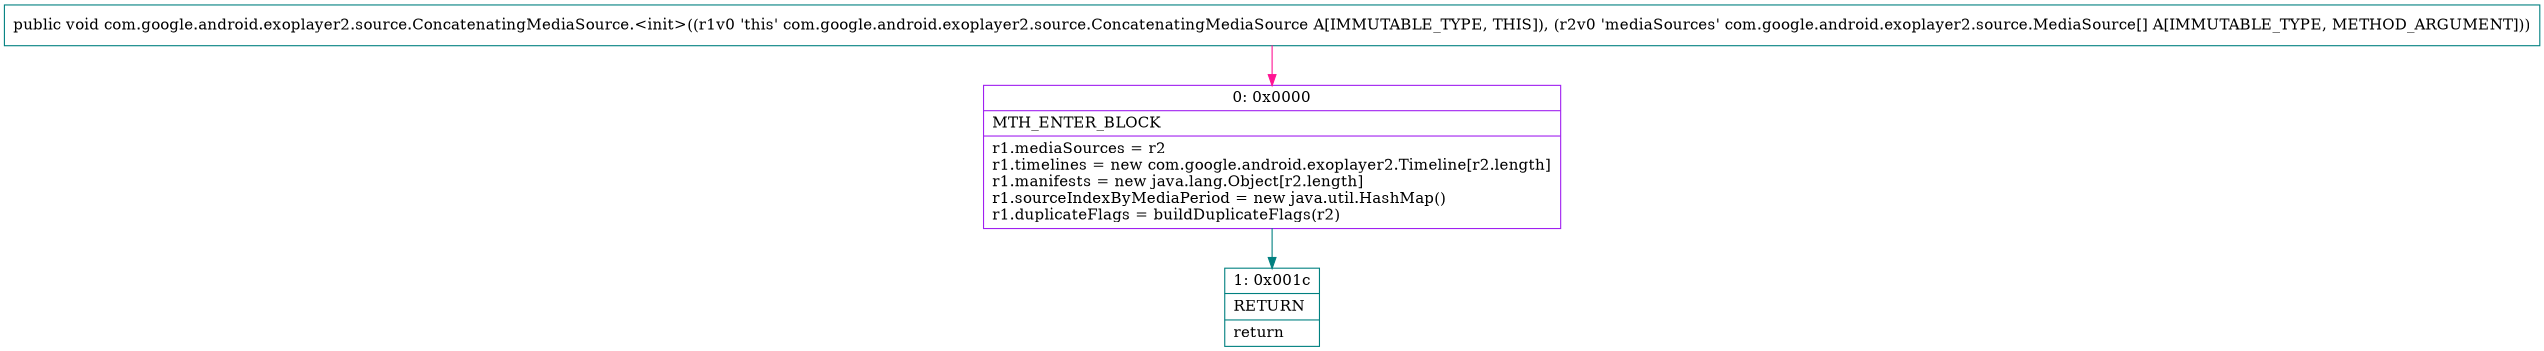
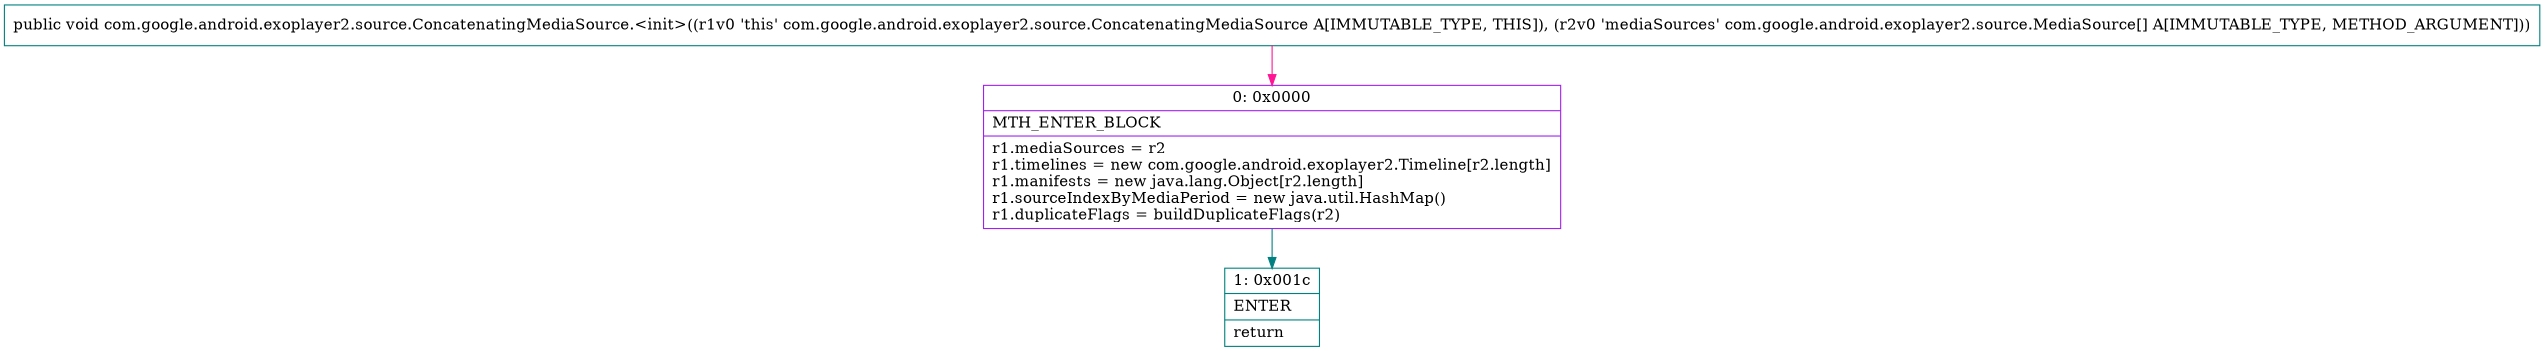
node "1: 0x001c": text "RETURN" -> "ENTER"
